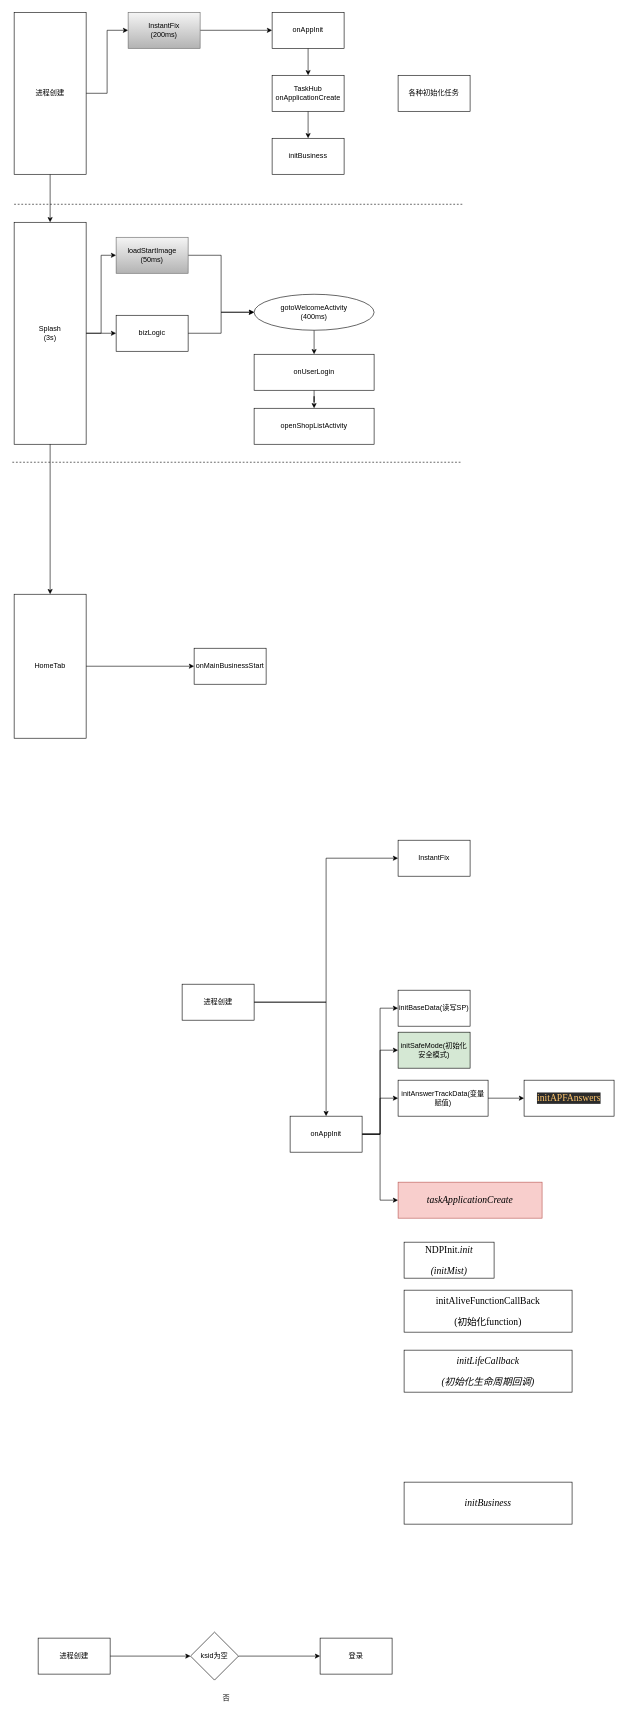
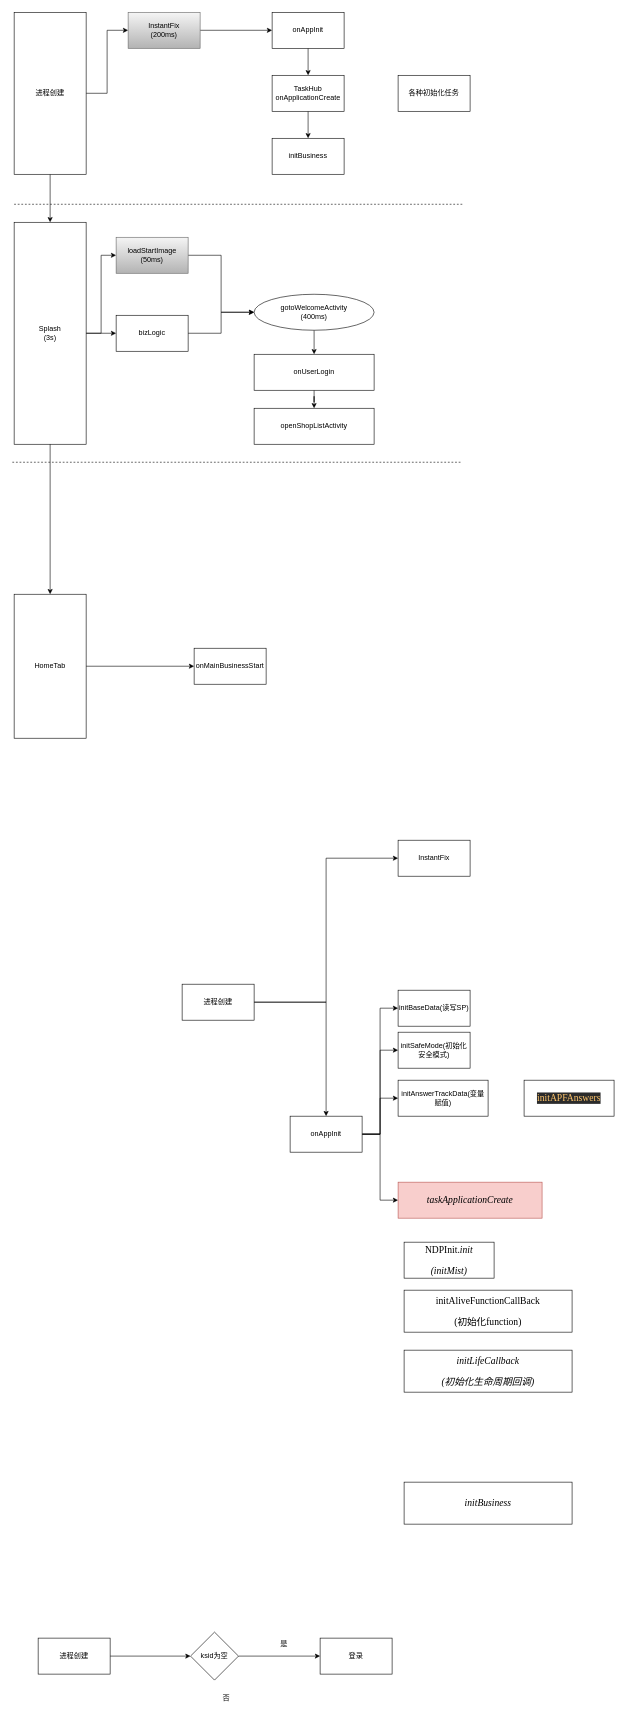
node "initSafeMode(初始化安全模式)": fillcolor #d5e8d4 -> #ffffff
edge "initAnswerTrackData(变量赋值)" -> "initAPFAnswers": removed
node "是": added
